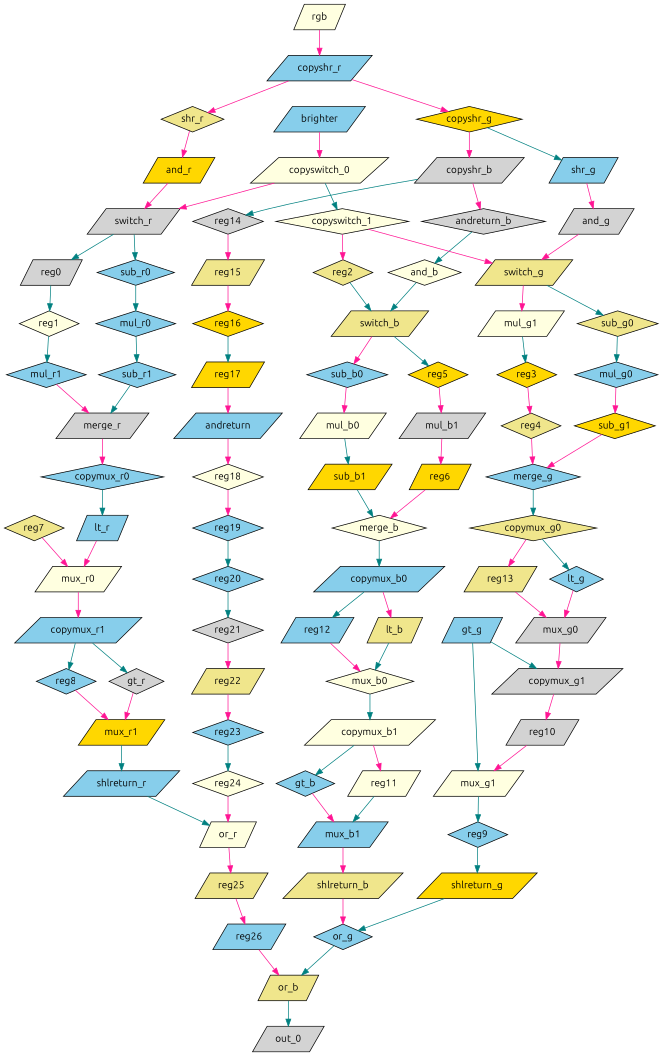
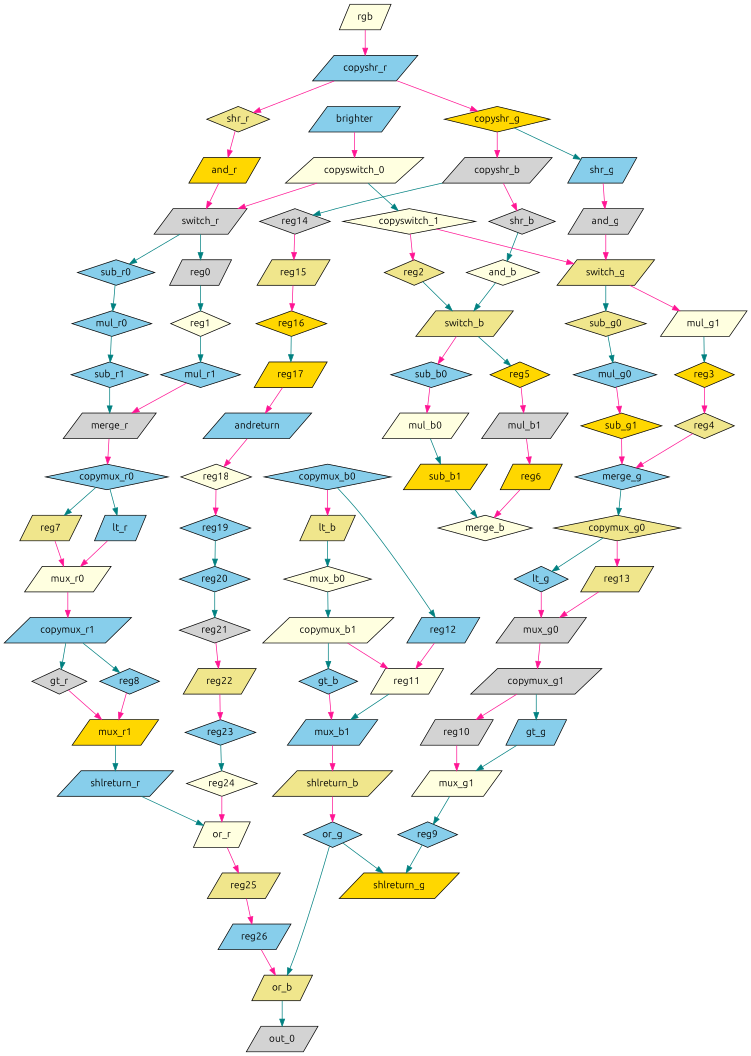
node "andreturn_b": label "andreturn_b" -> "shr_b"
edge "copymux_r0" -> "reg7": added
node "reg7": shape diamond -> parallelogram
edge "merge_b" -> "copymux_b0": removed
node "copymux_b0": shape parallelogram -> diamond
edge "gt_g" -> "copymux_g1": reversed
edge "reg12" -> "mux_b0": now "reg12" -> "reg11"
edge "shlreturn_g" -> "or_g": reversed
